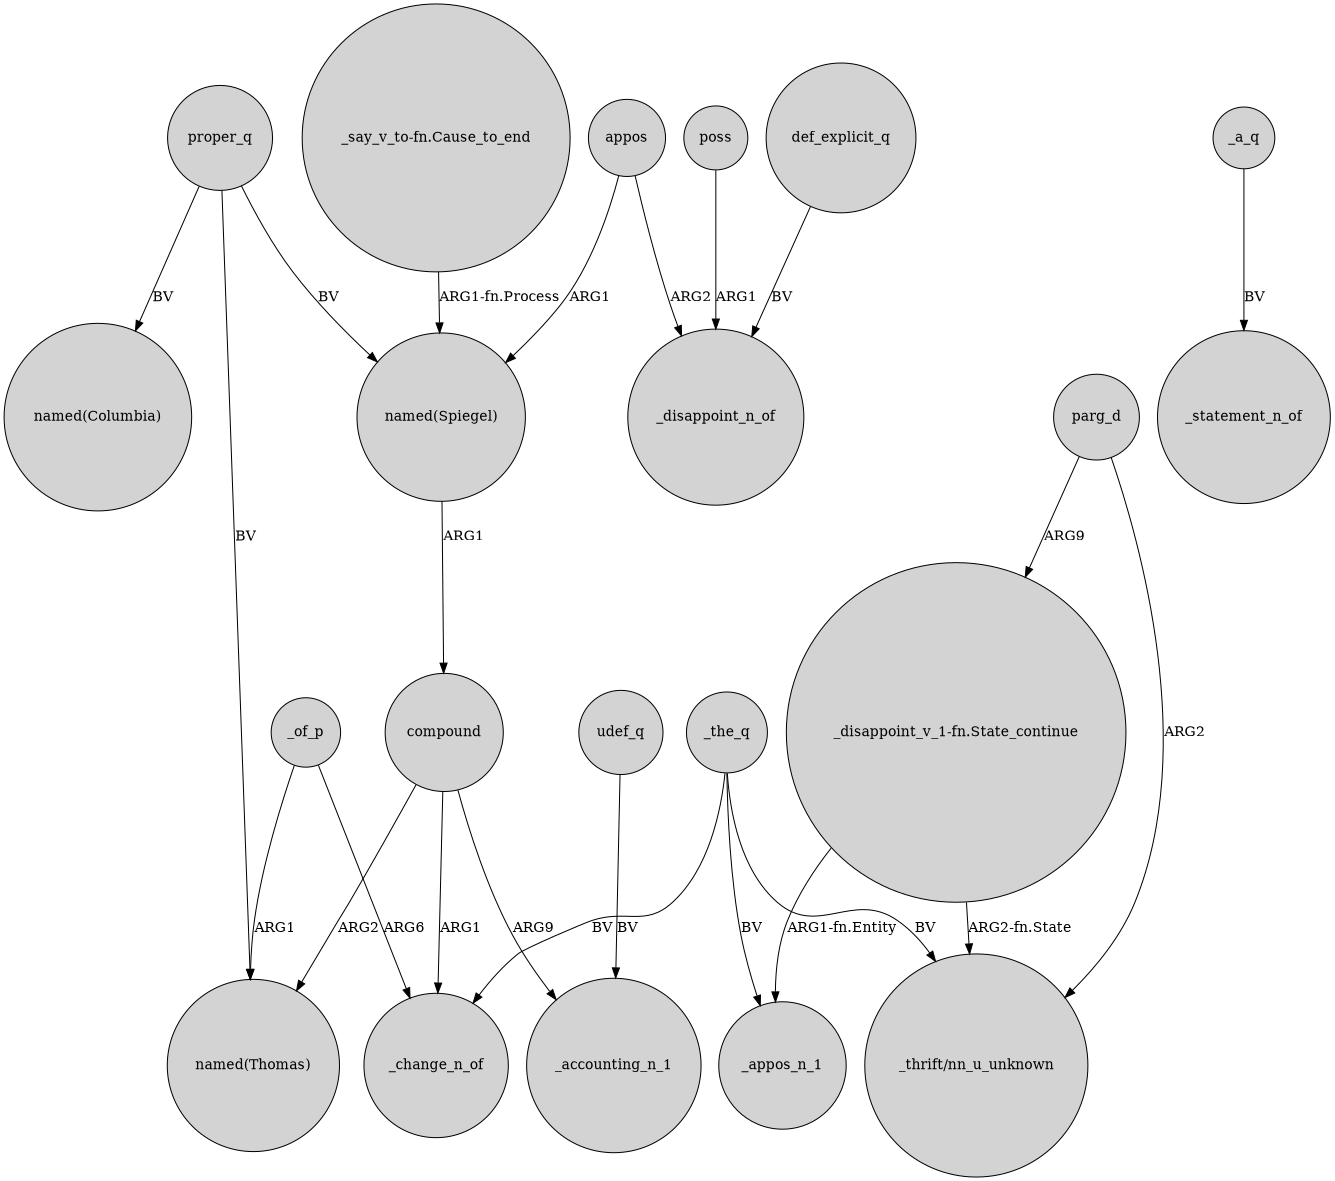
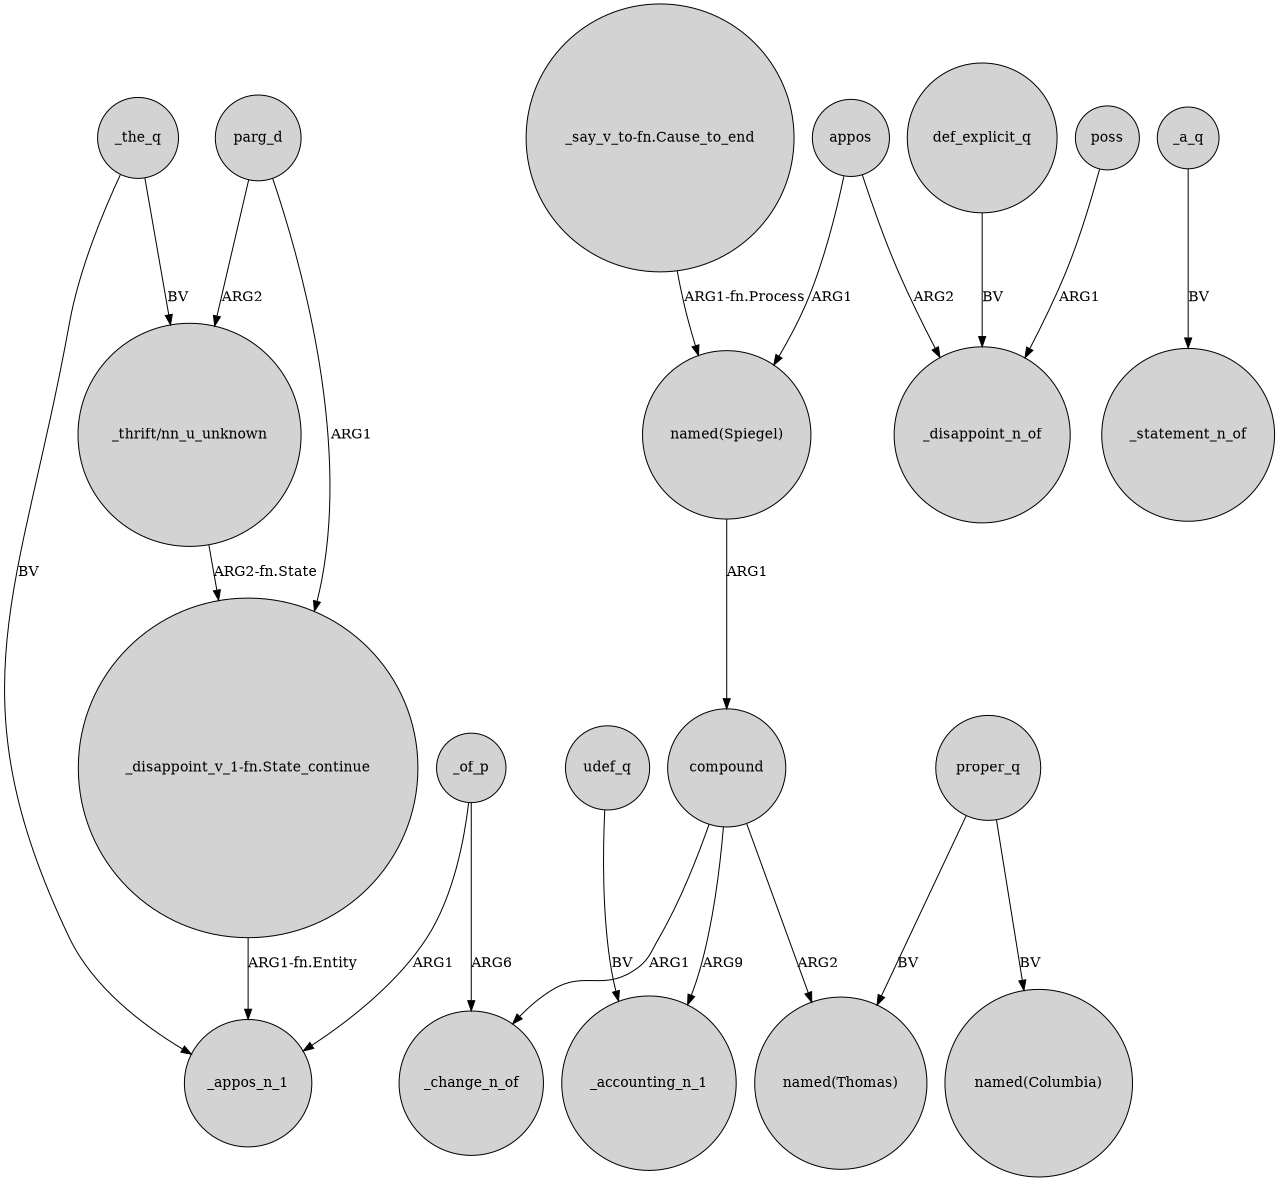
edge "proper_q" -> "named(Spiegel)": removed, label "BV"
edge "parg_d" -> "_disappoint_v_1-fn.State_continue": label "ARG9" -> "ARG1"
edge "_of_p" -> "named(Thomas)": now "_of_p" -> "_appos_n_1"
edge "_the_q" -> "_change_n_of": removed, label "BV"
edge "_disappoint_v_1-fn.State_continue" -> "_thrift/nn_u_unknown": reversed
